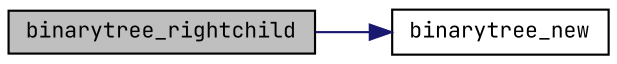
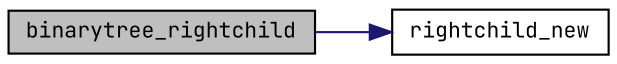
node "binarytree_new": label "binarytree_new" -> "rightchild_new"
